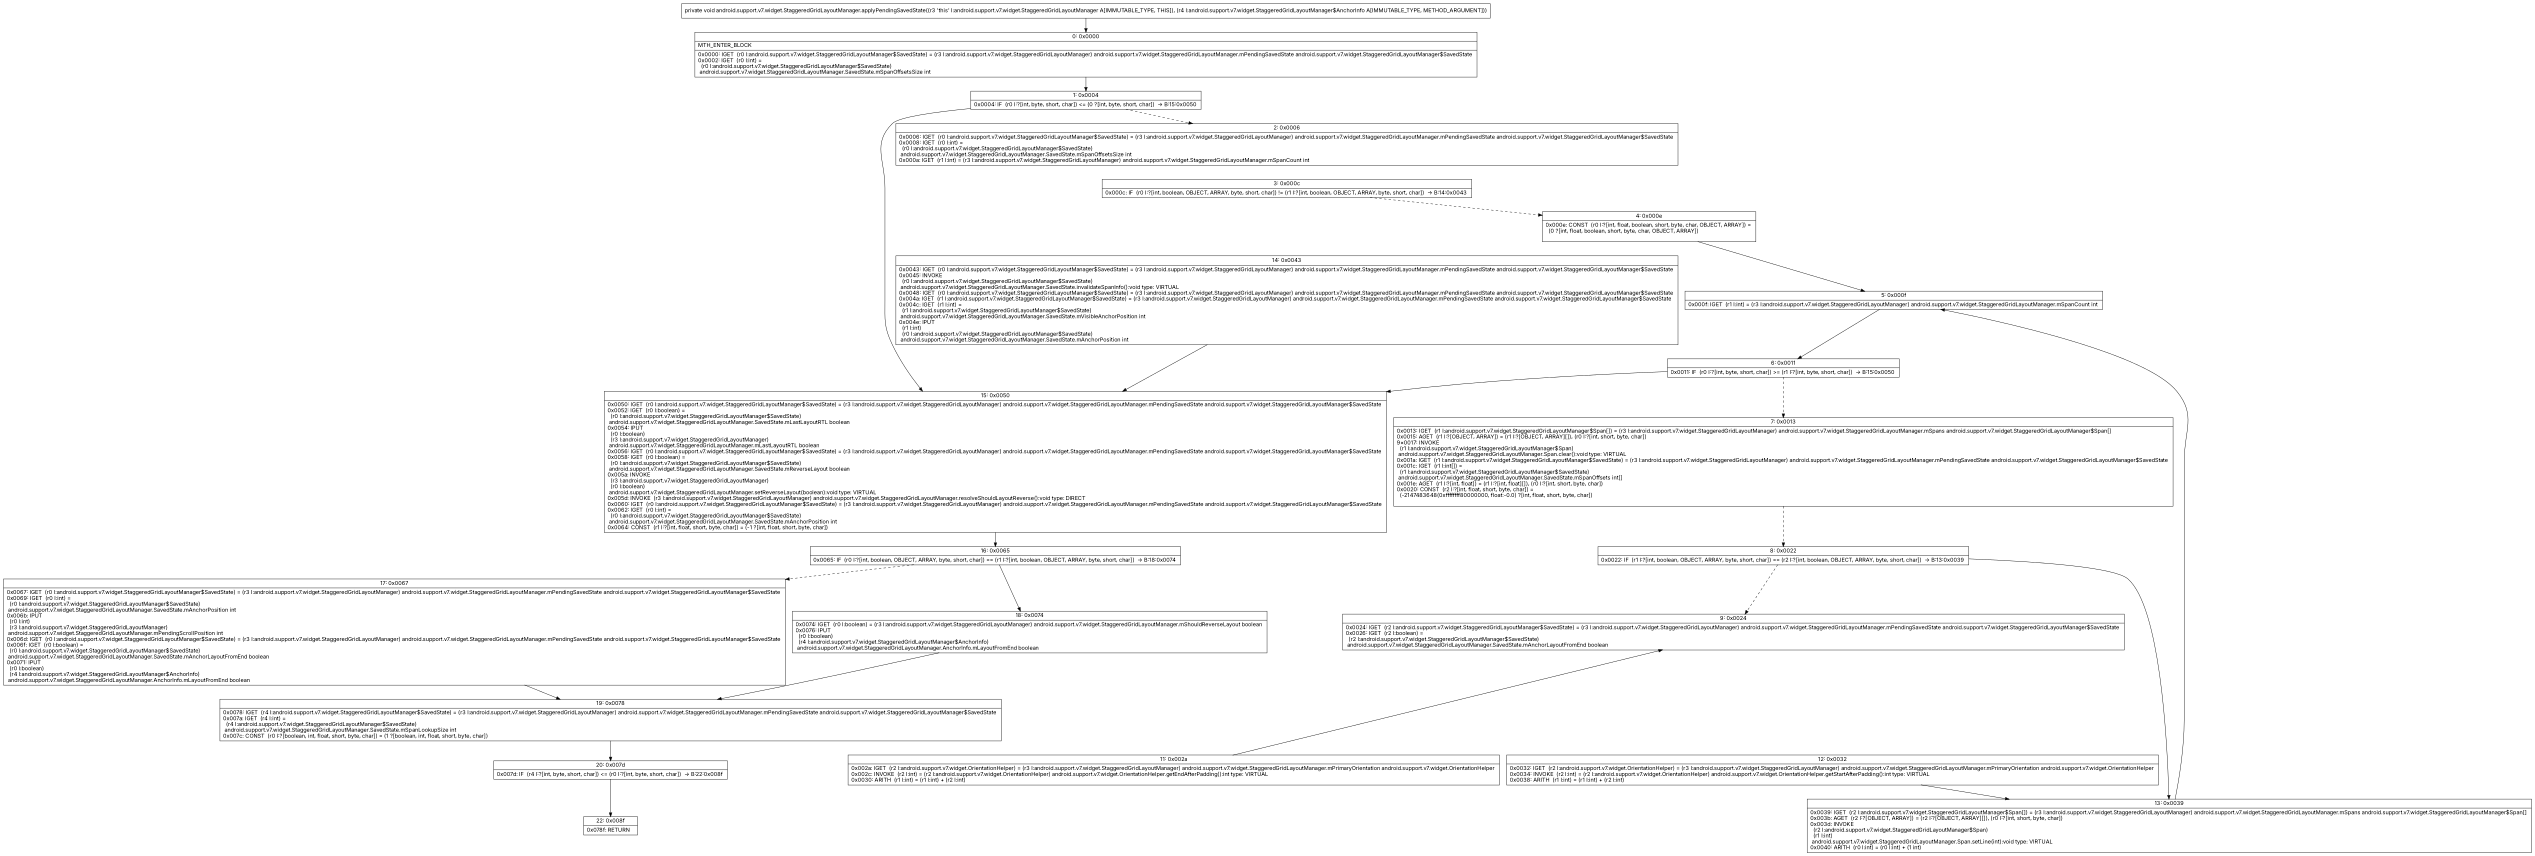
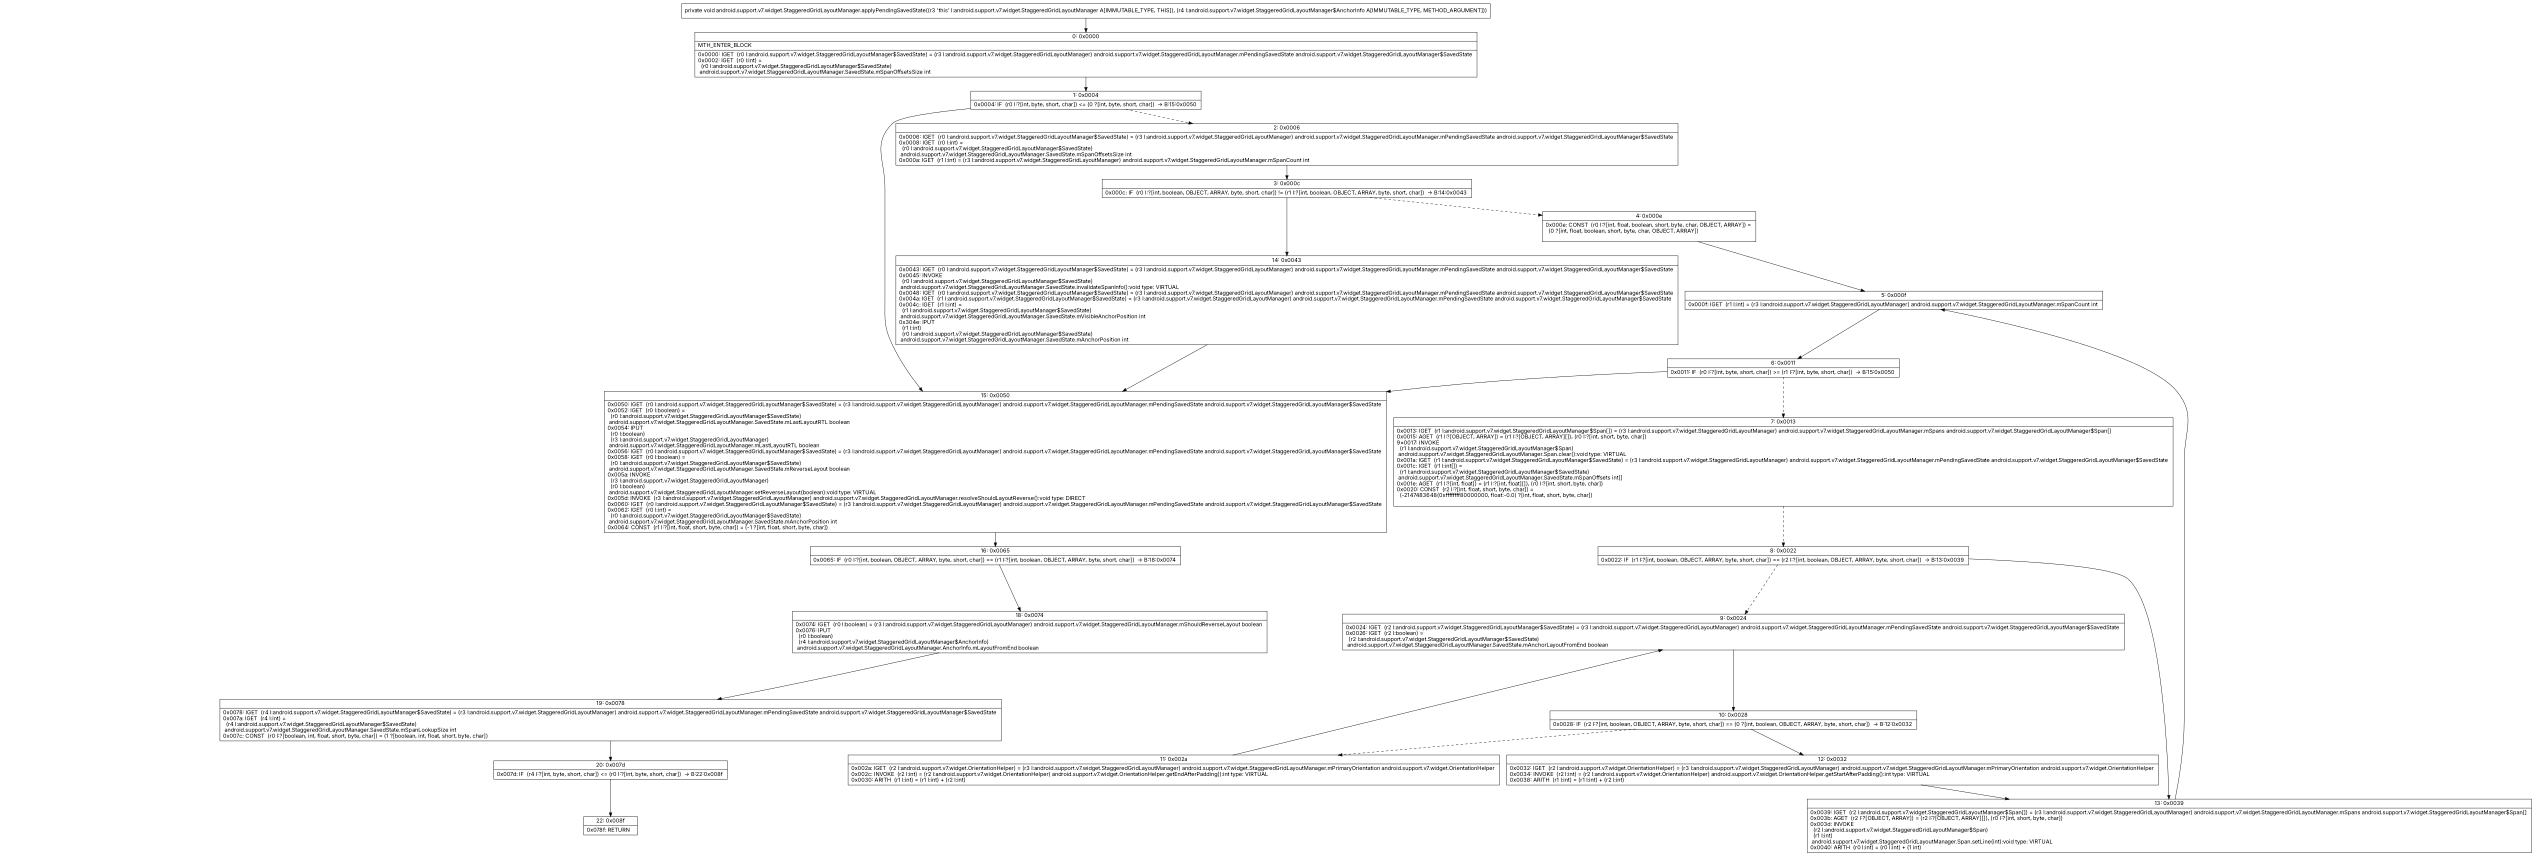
edge "2: 0x0006" -> "3: 0x000c": added
edge "3: 0x000c" -> "14: 0x0043": added
node "14: 0x0043": text "0x004e: IPUT" -> "0x304e: IPUT"
node "17: 0x0067": removed
node "10: 0x0028": added
